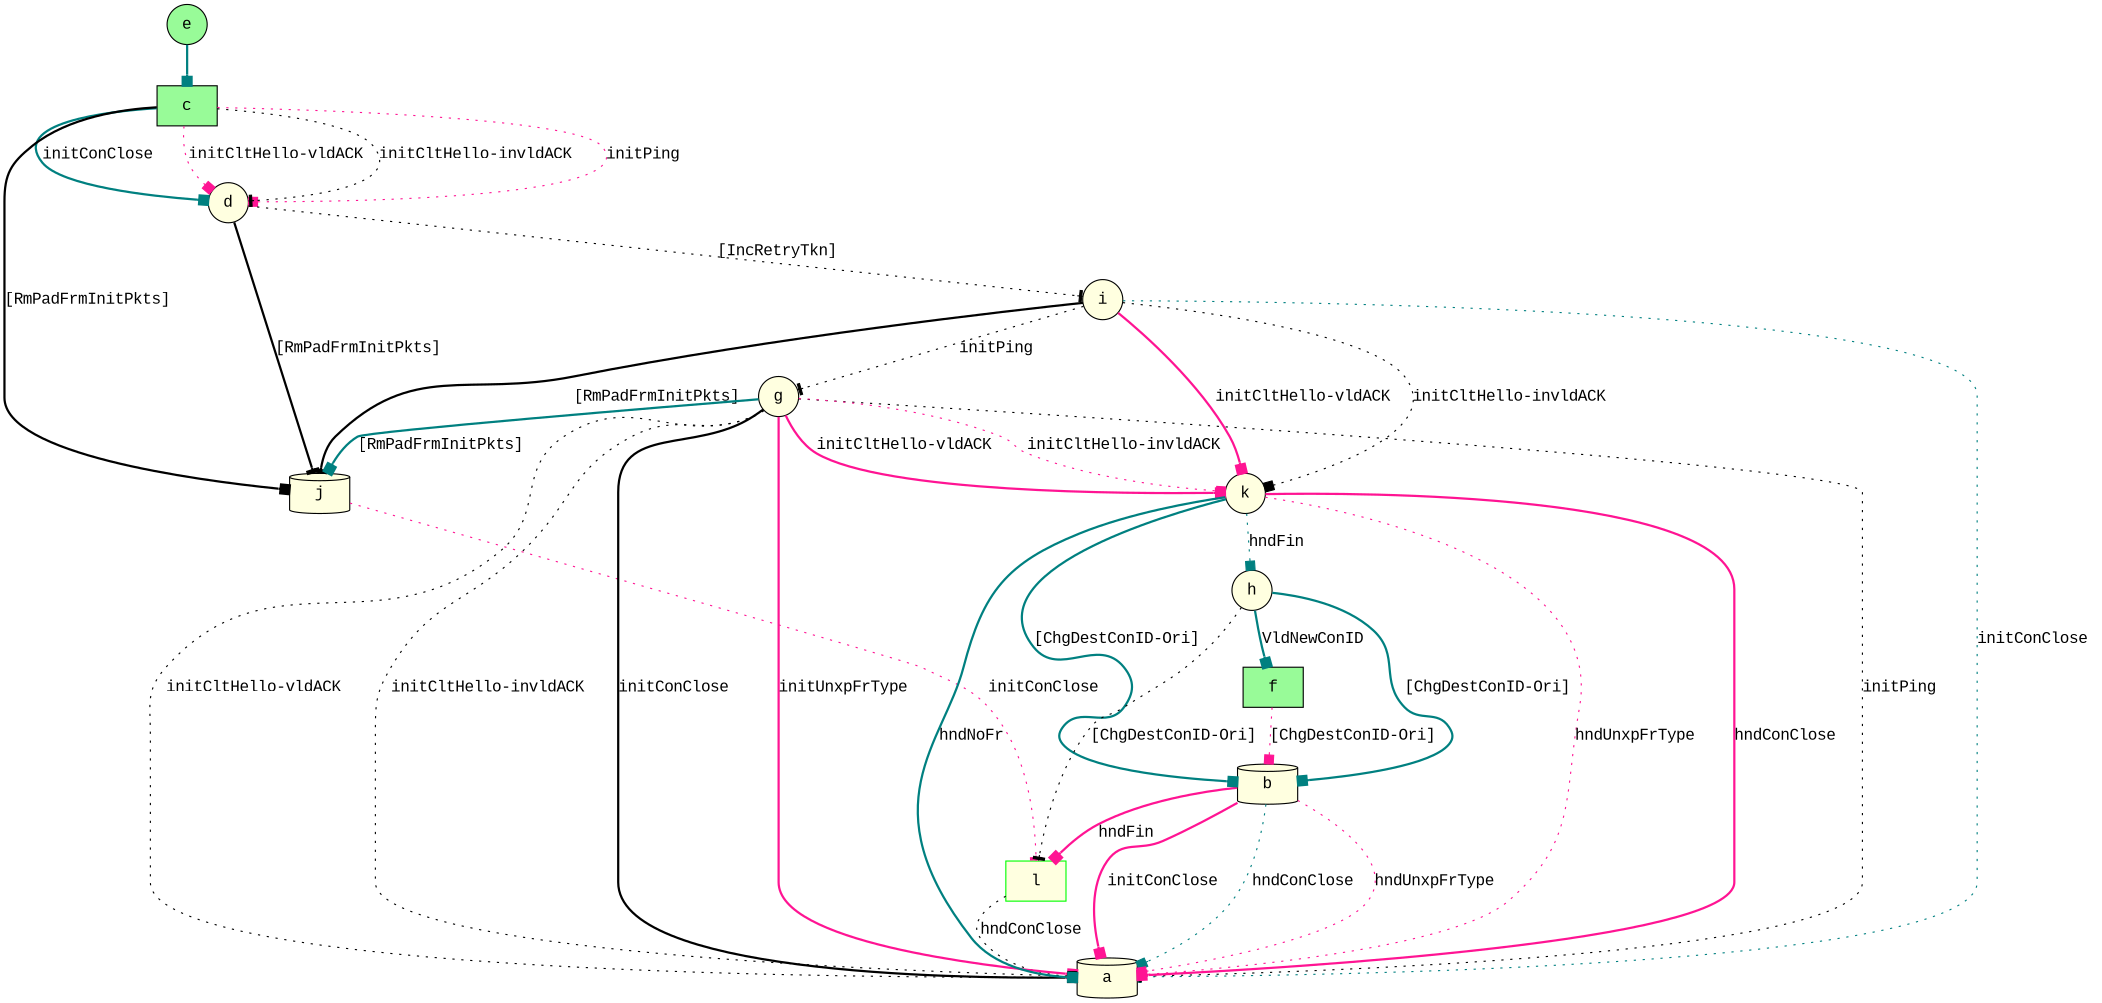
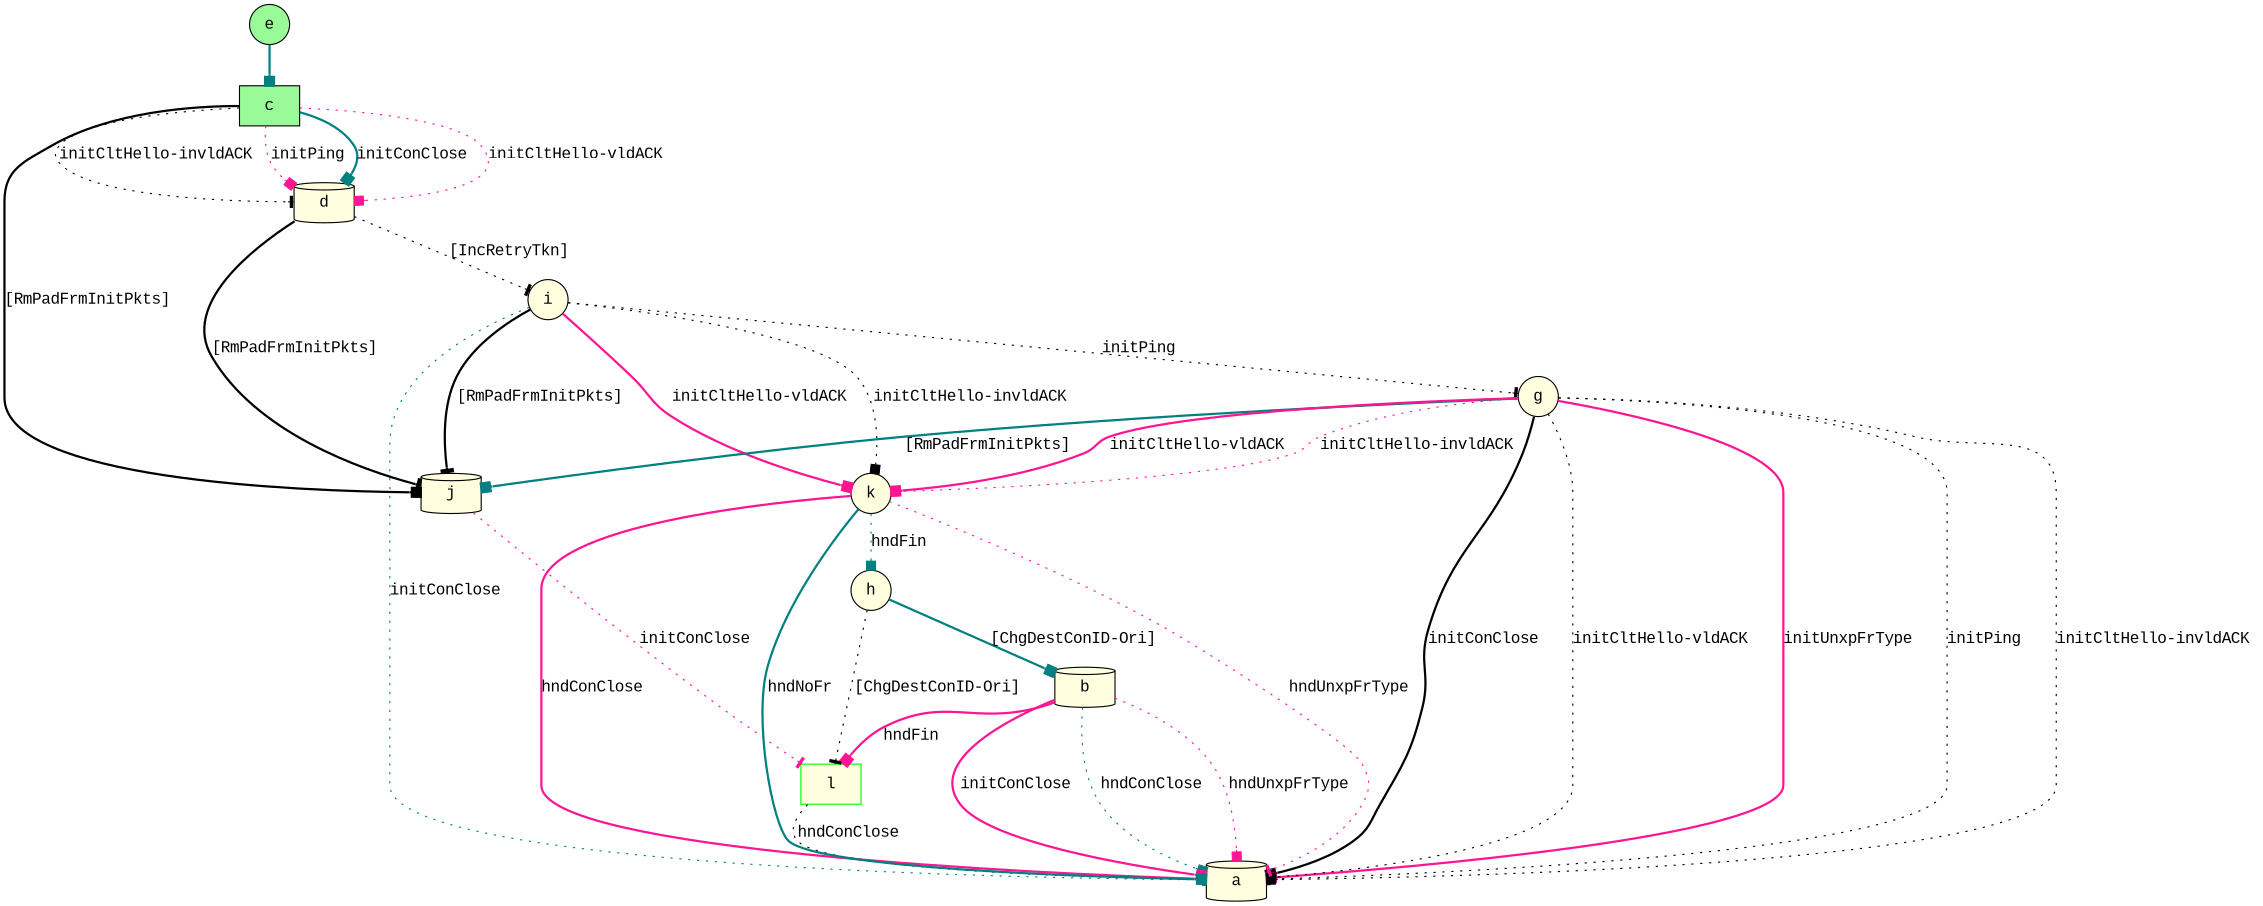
node "d": shape circle -> cylinder
edge "k" -> "b": removed, label "[ChgDestConID-Ori]"
node "f": removed
